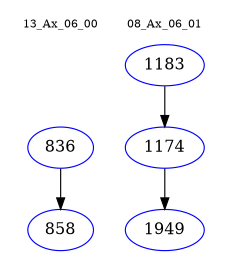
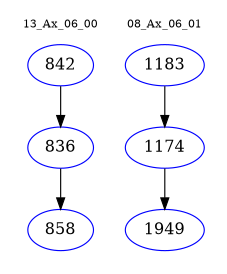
node "842": added
